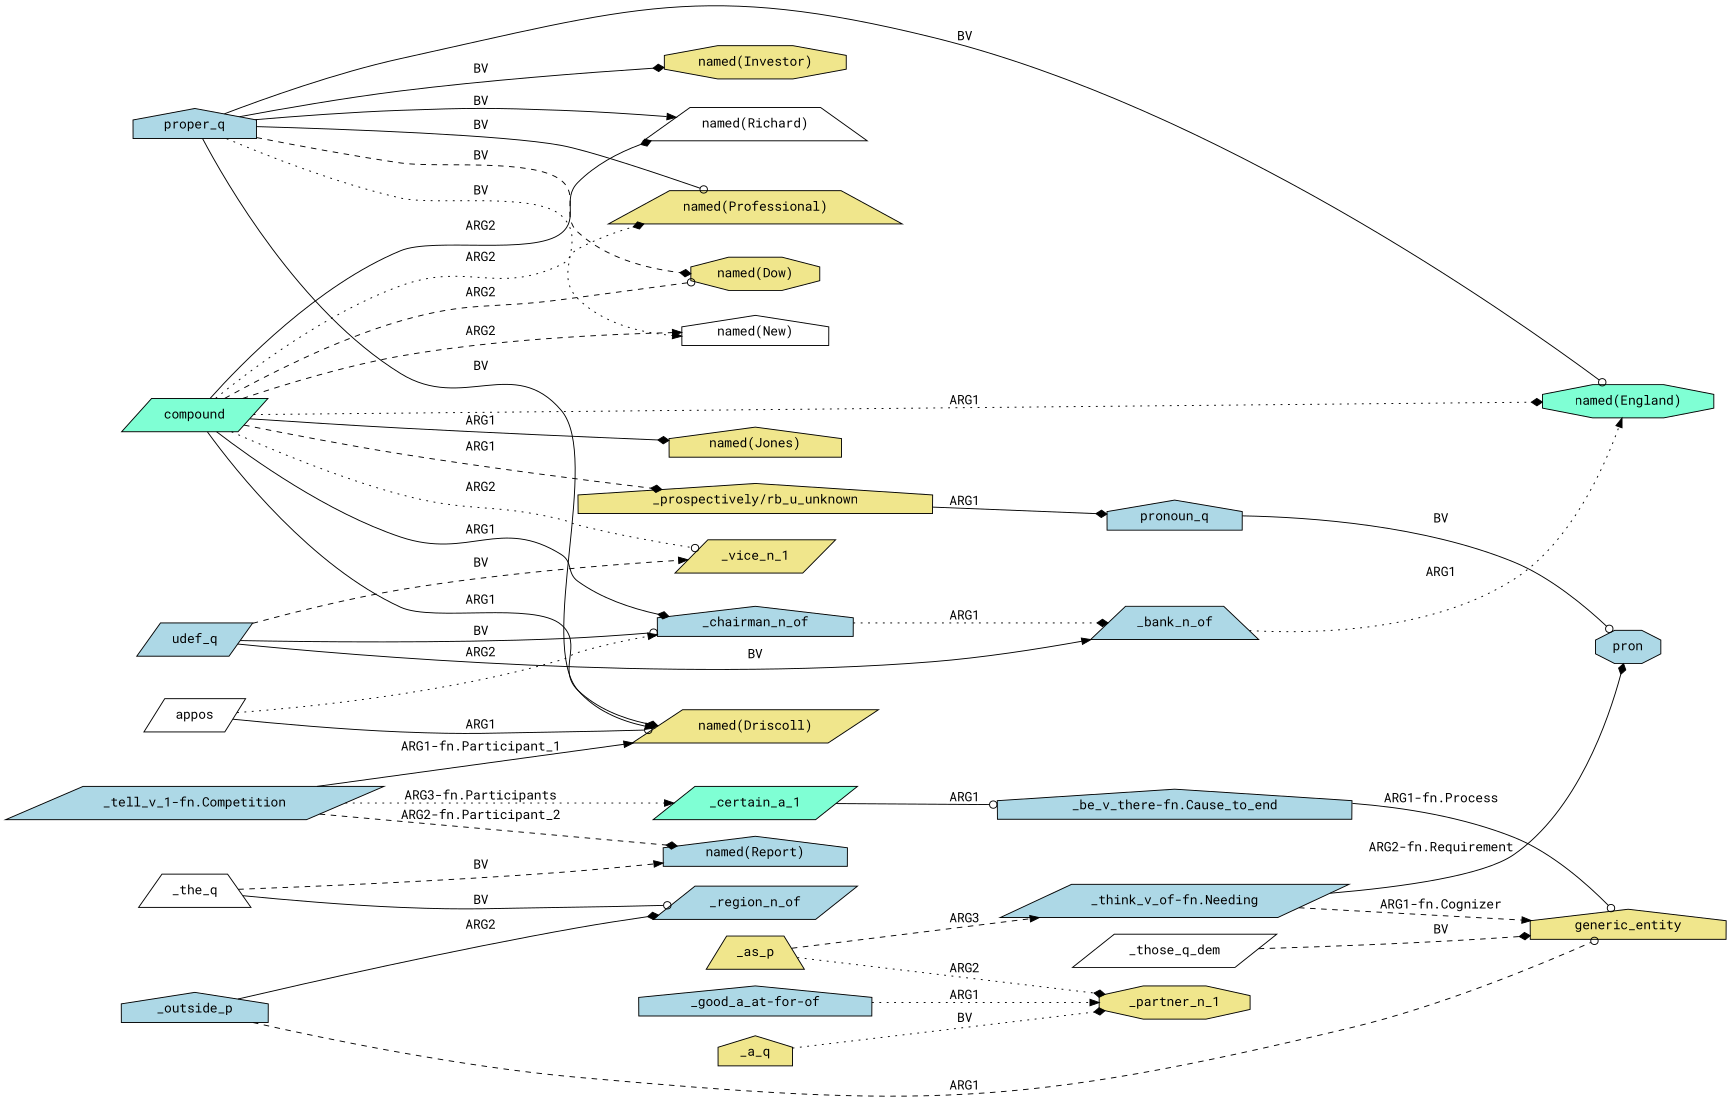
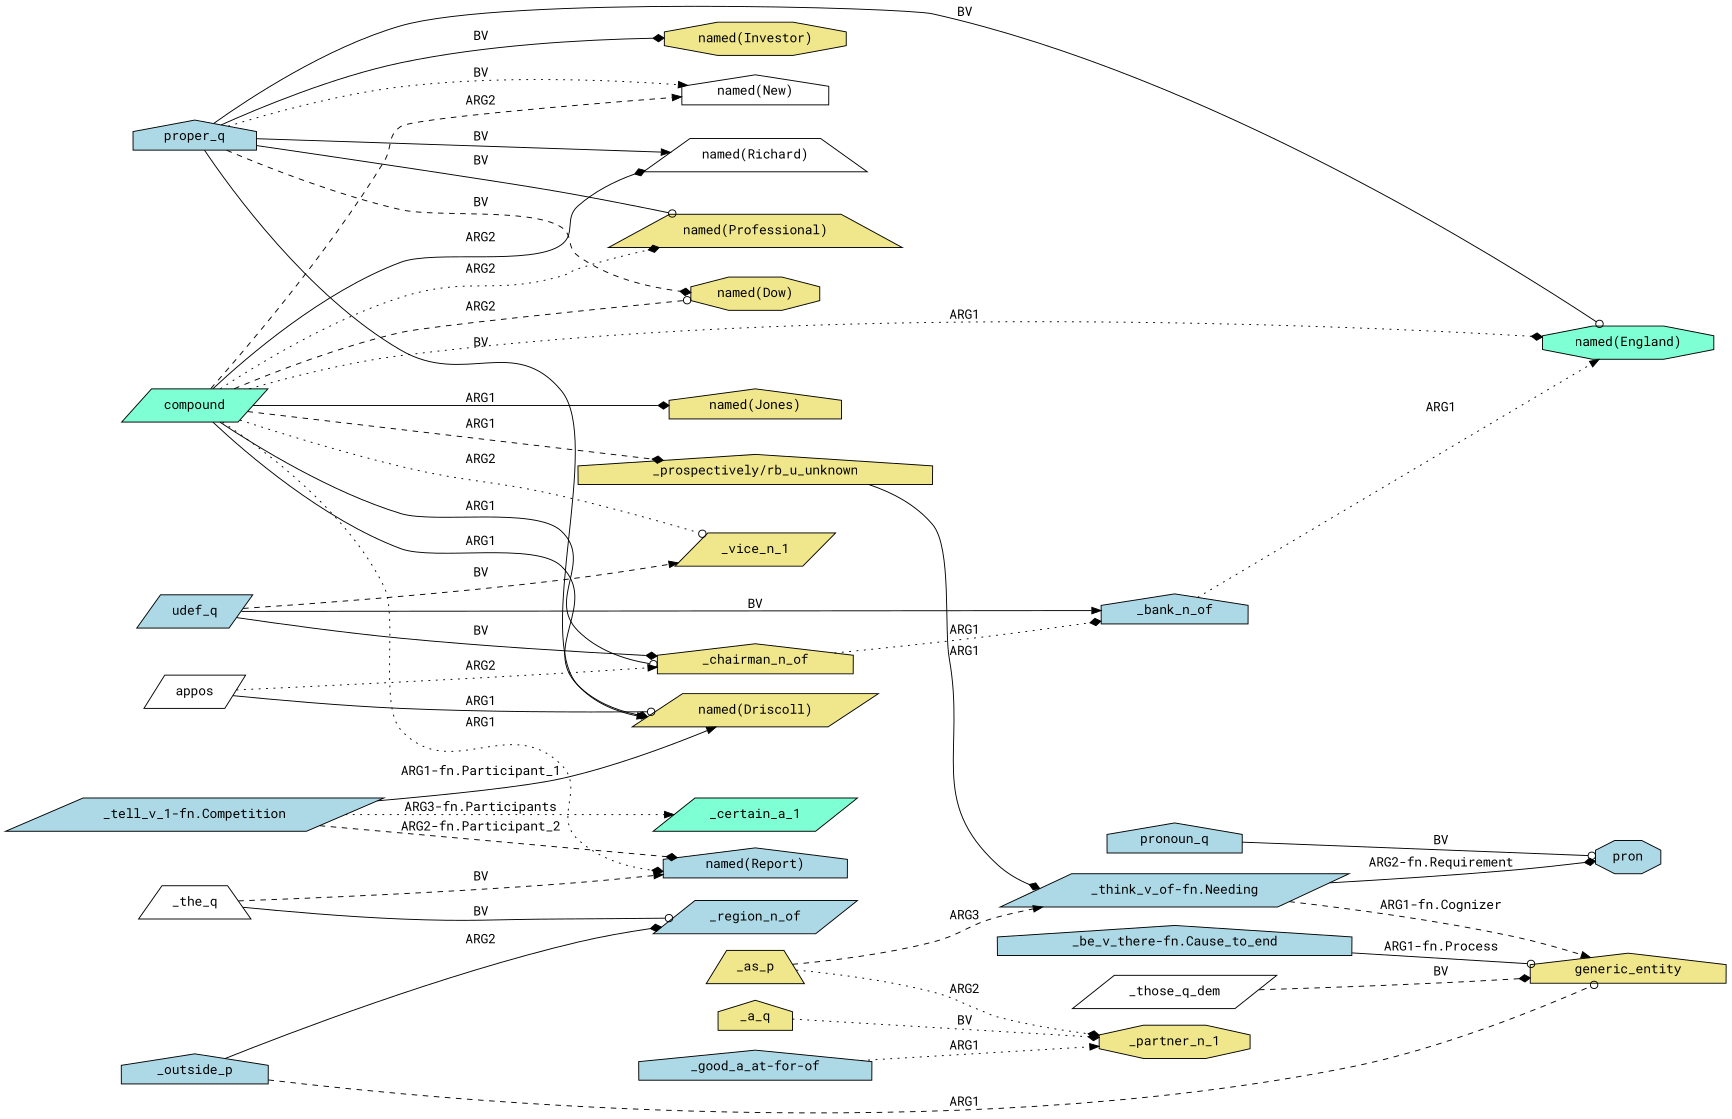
edge "_prospectively/rb_u_unknown" -> "pronoun_q": now "_prospectively/rb_u_unknown" -> "_think_v_of-fn.Needing"
edge "compound" -> "_chairman_n_of": arrowhead diamond -> odot
node "_chairman_n_of": fillcolor lightblue -> khaki
node "_bank_n_of": shape trapezium -> house
edge "udef_q" -> "_chairman_n_of": arrowhead odot -> diamond
edge "compound" -> "named(Report)": added, label "ARG1"
edge "_certain_a_1" -> "_be_v_there-fn.Cause_to_end": removed, label "ARG1"
